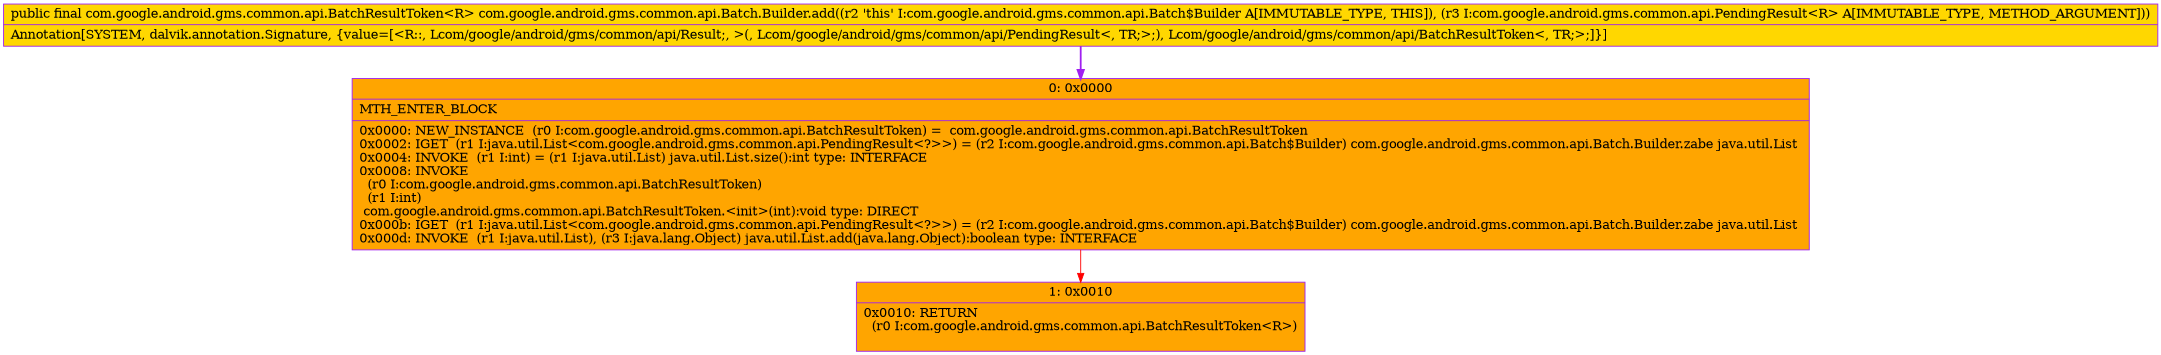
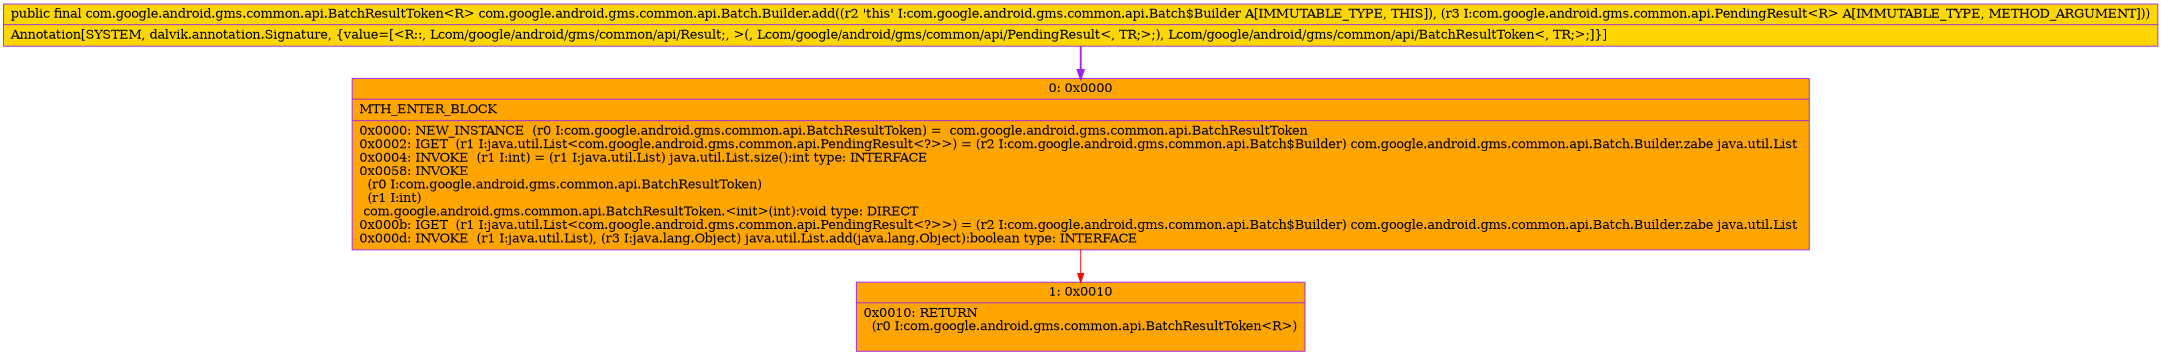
node "0: 0x0000": text "0x0008: INVOKE" -> "0x0058: INVOKE"
